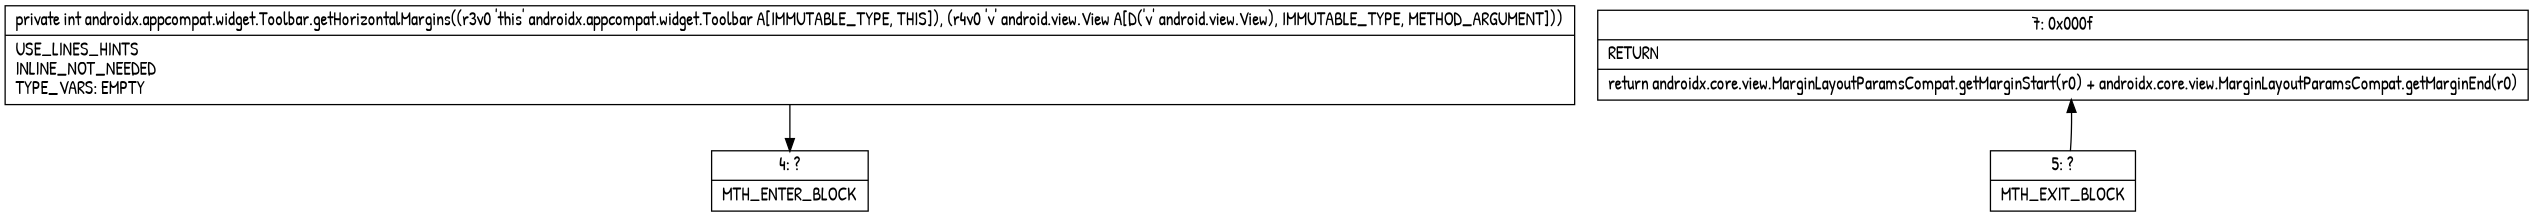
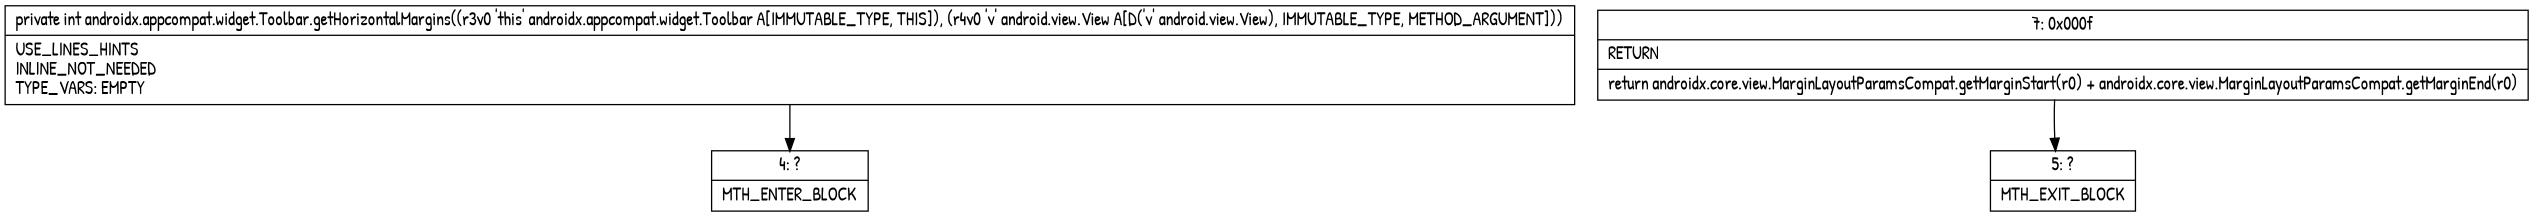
edge "5: ?" -> "7: 0x000f": reversed
